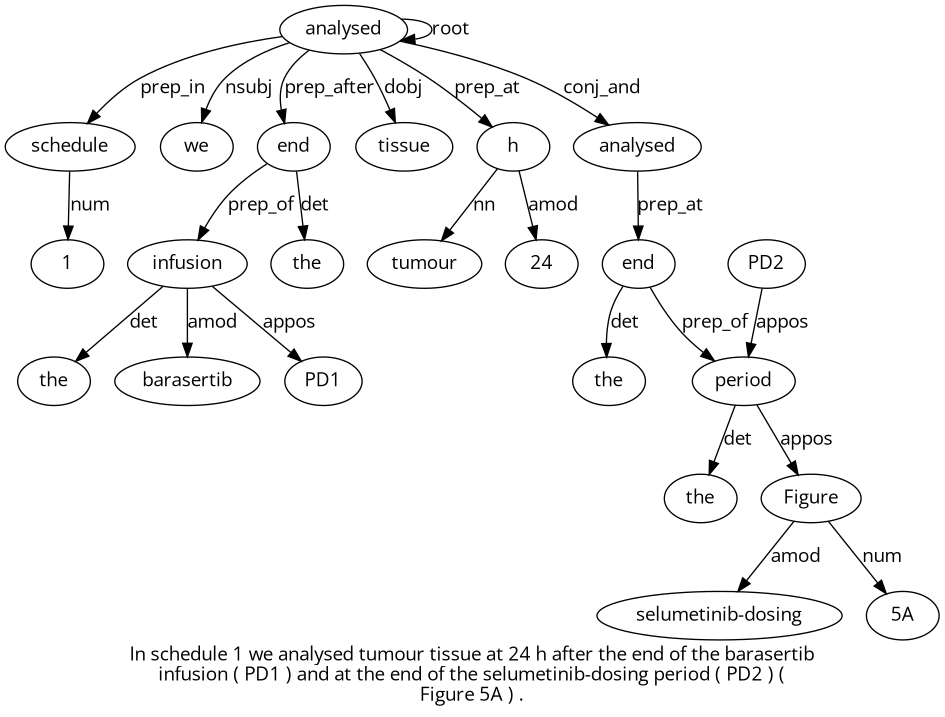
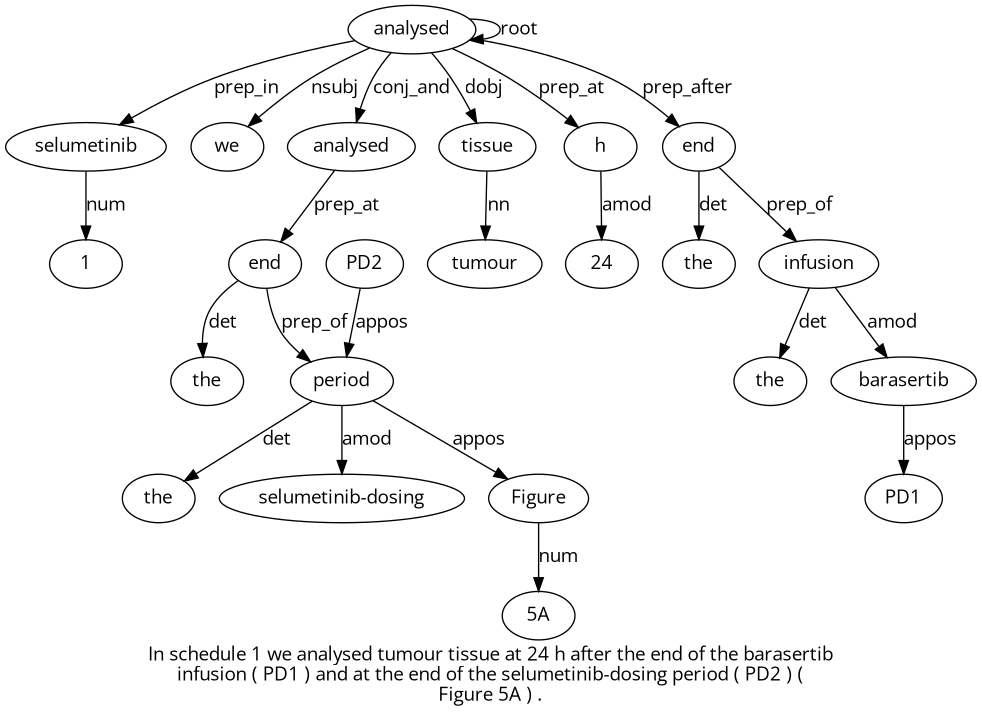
node "schedule": label "schedule" -> "selumetinib"
edge "h" -> "tumour": now "tissue" -> "tumour"
edge "infusion" -> "PD1": now "barasertib" -> "PD1"
edge "Figure" -> "selumetinib-dosing": now "period" -> "selumetinib-dosing"
